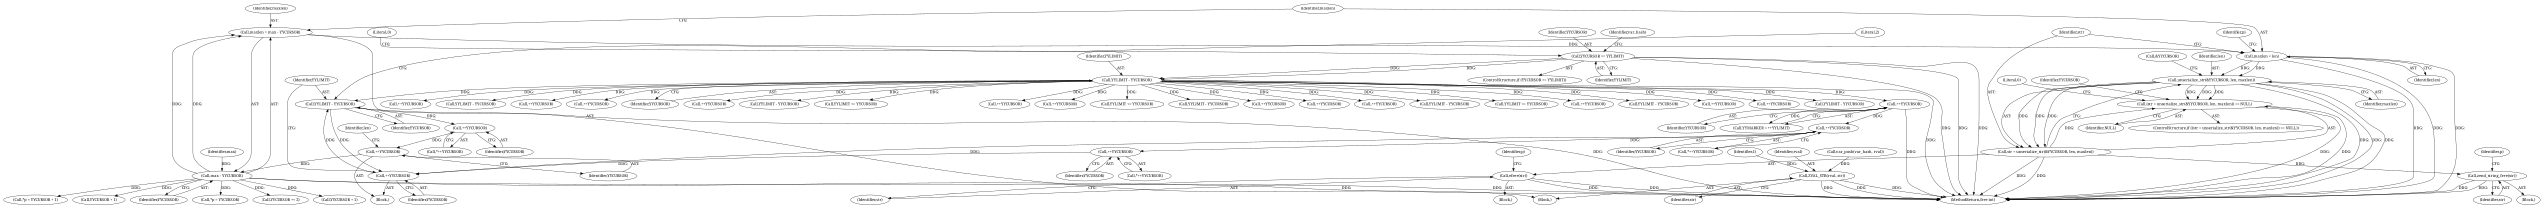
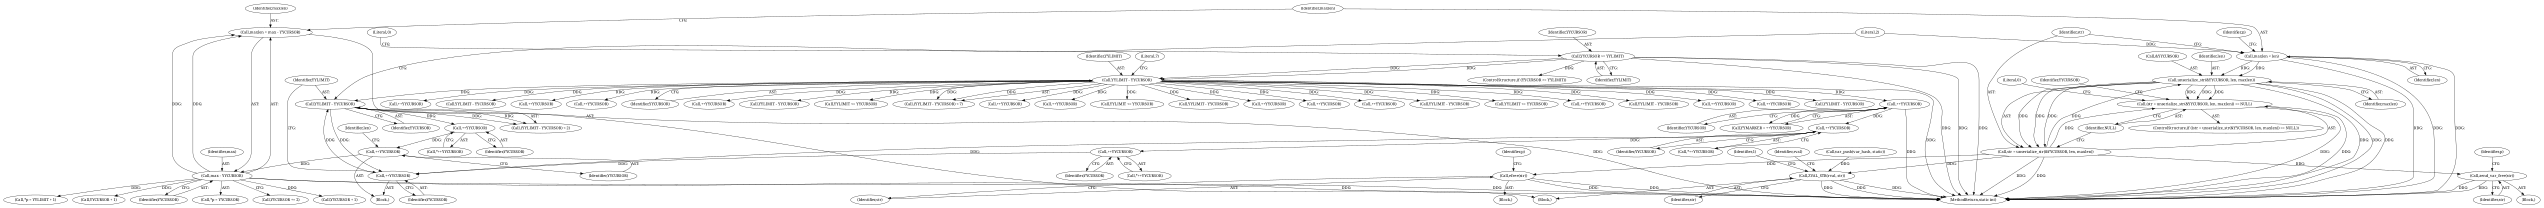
node "(Identifier,var_hash)": removed
edge "(Call,maxlen = max - YYCURSOR)" -> "(Call,maxlen < len)": now "(Literal,2)" -> "(Call,maxlen < len)"
node "(Literal,7)": added
edge "(Call,YYCURSOR >= YYLIMIT)" -> "(ControlStructure,if (YYCURSOR >= YYLIMIT))": label "AST: " -> "DDG: "
edge "(Call,&YYCURSOR)" -> "(Call,unserialize_str(&YYCURSOR, len, maxlen))": label "CFG: " -> "AST: "
node "(Call,(YYLIMIT - YYCURSOR) < 7)": added
edge "(Call,str = unserialize_str(&YYCURSOR, len, maxlen))" -> "(Call,unserialize_str(&YYCURSOR, len, maxlen))": label "CFG: " -> "DDG: "
node "(Call,(YYLIMIT - YYCURSOR) < 2)": added
node "(Call,YYMARKER = ++YYLIMIT)": label "(Call,YYMARKER = ++YYLIMIT)" -> "(Call,YYMARKER = ++YYCURSOR)"
edge "(Identifier,NULL)" -> "(Call,str = unserialize_str(&YYCURSOR, len, maxlen))": added, label "CFG:"
node "(Call,var_push(var_hash, rval))": label "(Call,var_push(var_hash, rval))" -> "(Call,var_push(var_hash, static))"
edge "(Identifier,max)" -> "(Call,max - YYCURSOR)": label "DDG: " -> "AST: "
edge "(Call,str = unserialize_str(&YYCURSOR, len, maxlen))" -> "(Call,efree(str))": label "AST: " -> "DDG: "
edge "(Identifier,1)" -> "(Call,ZVAL_STR(rval, str))": label "DDG: " -> "CFG: "
edge "(Identifier,rval)" -> "(Call,ZVAL_STR(rval, str))": label "AST: " -> "CFG: "
edge "(Call,str = unserialize_str(&YYCURSOR, len, maxlen))" -> "(Call,ZVAL_STR(rval, str))": added, label "DDG:"
node "(Call,zend_string_free(str))": label "(Call,zend_string_free(str))" -> "(Call,zend_var_free(str))"
edge "(Call,max - YYCURSOR)" -> "(Call,*p = YYCURSOR)": label "DDG: " -> "AST: "
edge "(Call,max - YYCURSOR)" -> "(Call,YYCURSOR += 2)": label "DDG: " -> "CFG: "
node "(Call,*p = YYCURSOR + 1)": label "(Call,*p = YYCURSOR + 1)" -> "(Call,*p = YYLIMIT + 1)"
node "(MethodReturn,free int)": label "(MethodReturn,free int)" -> "(MethodReturn,static int)"
